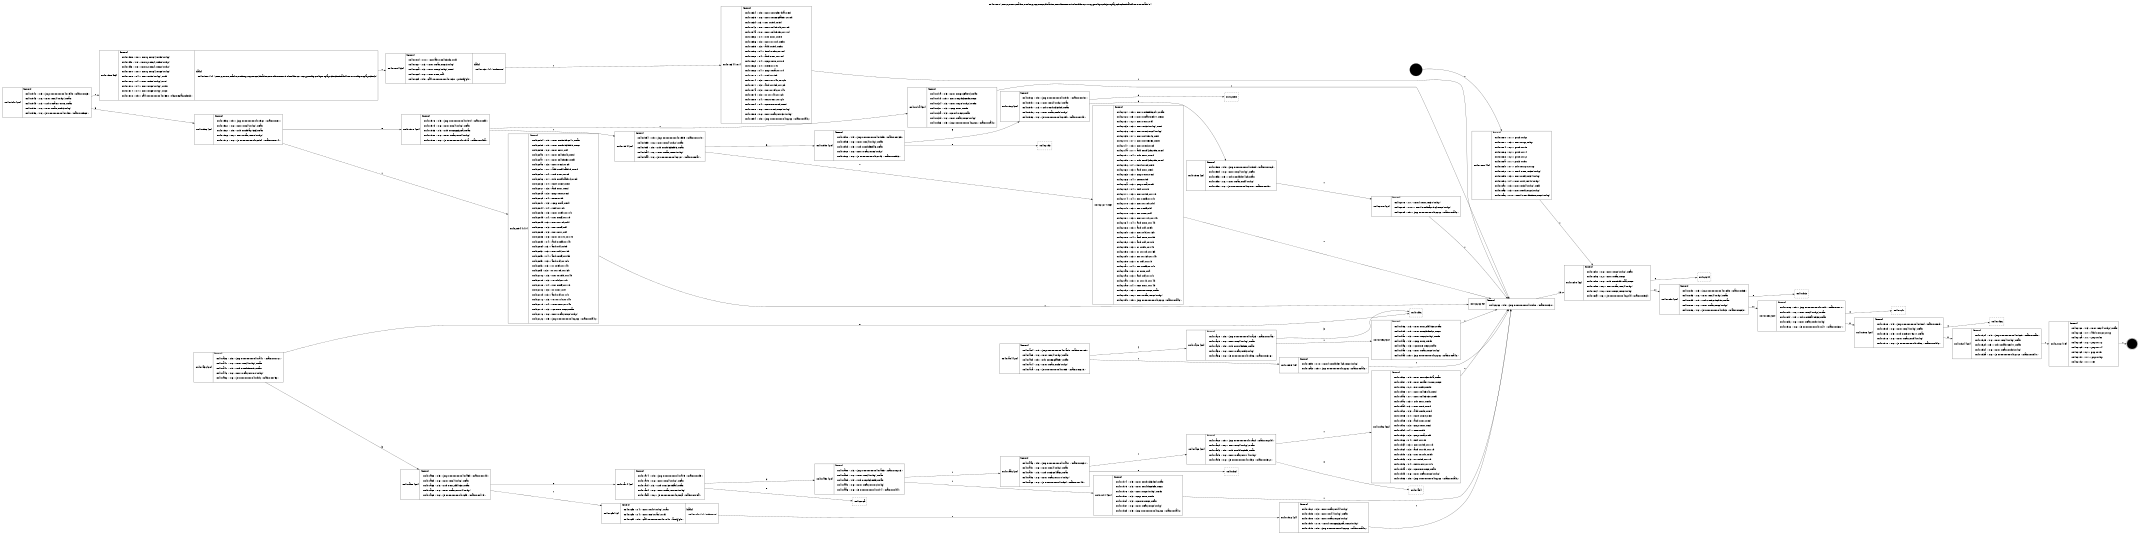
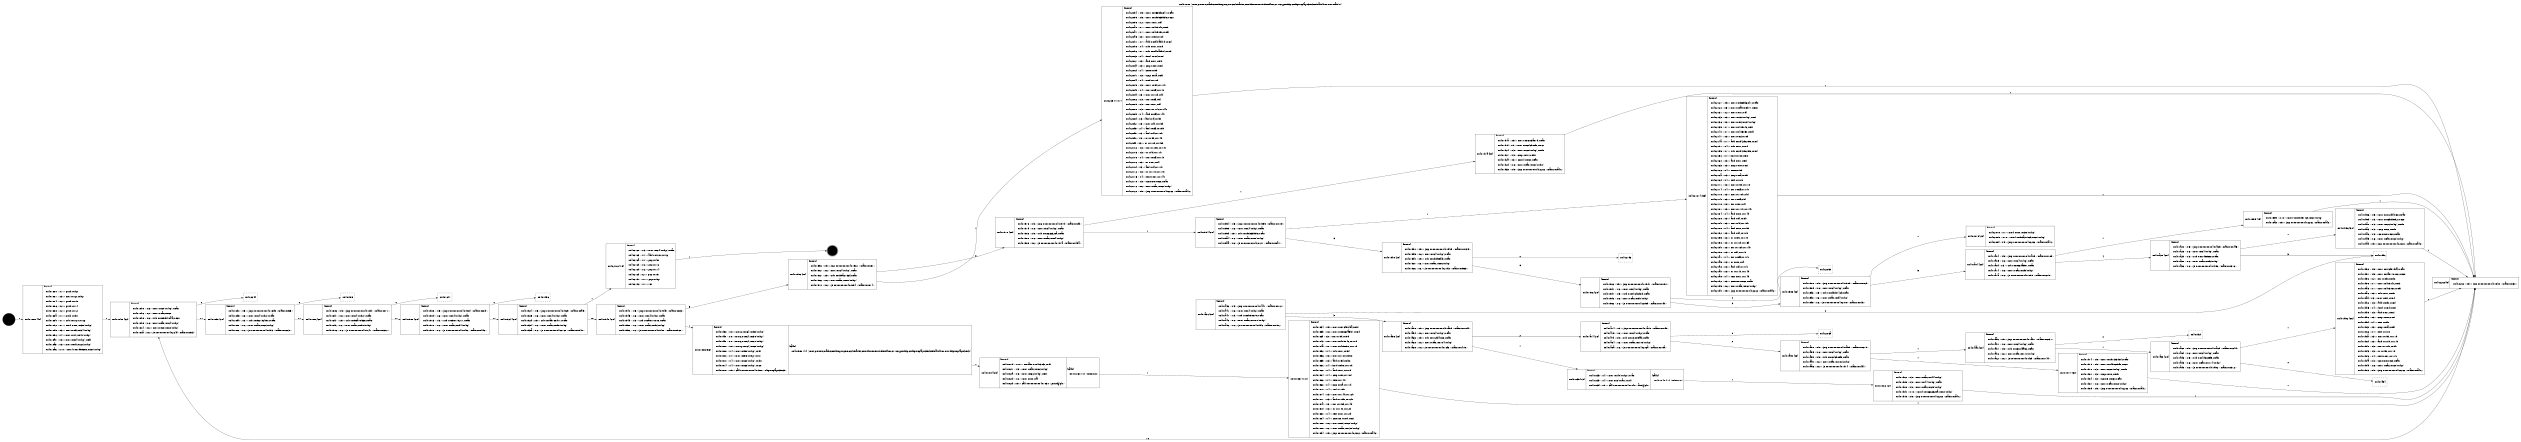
edge "0x40207e [22]" -> "0x4022cc [5]": removed, label "1"
edge "0x4019e8 [28]" -> "0x401a04 [28]": added, label "5"
edge "0x401924 [28]" -> "0x401940 [28]": added, label "10"
